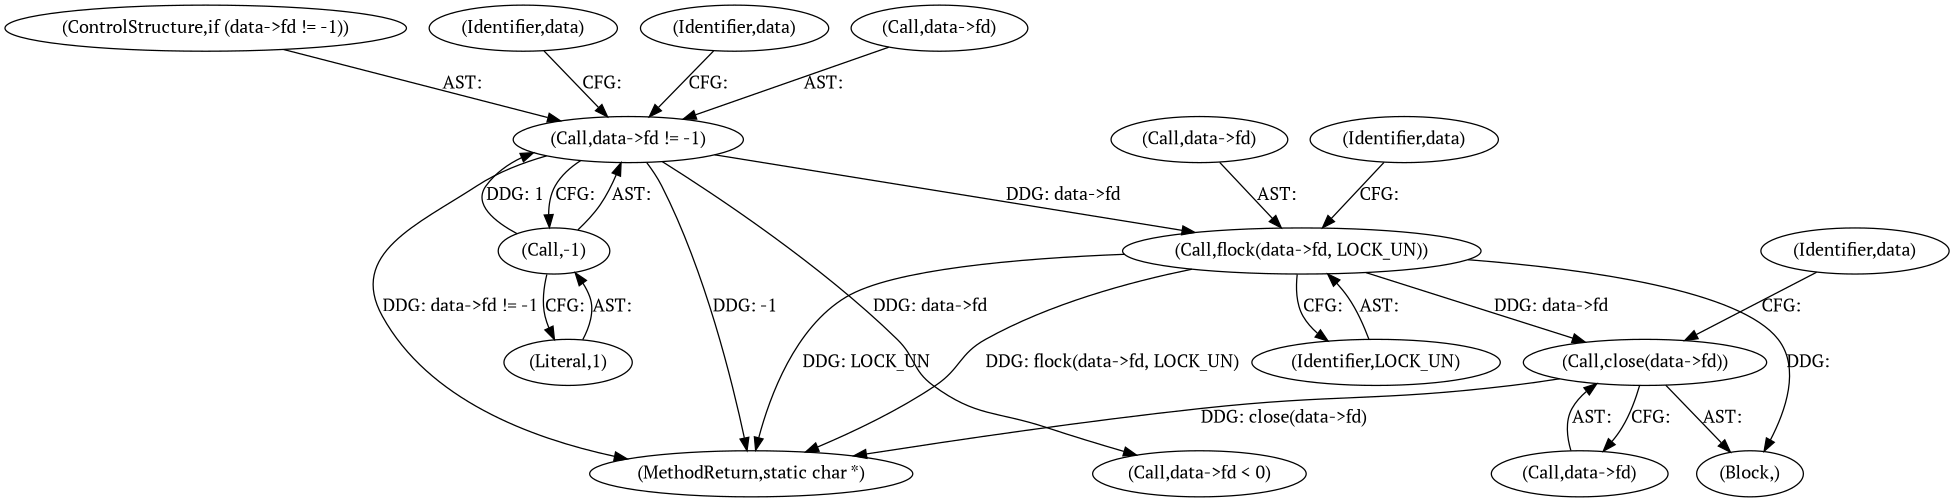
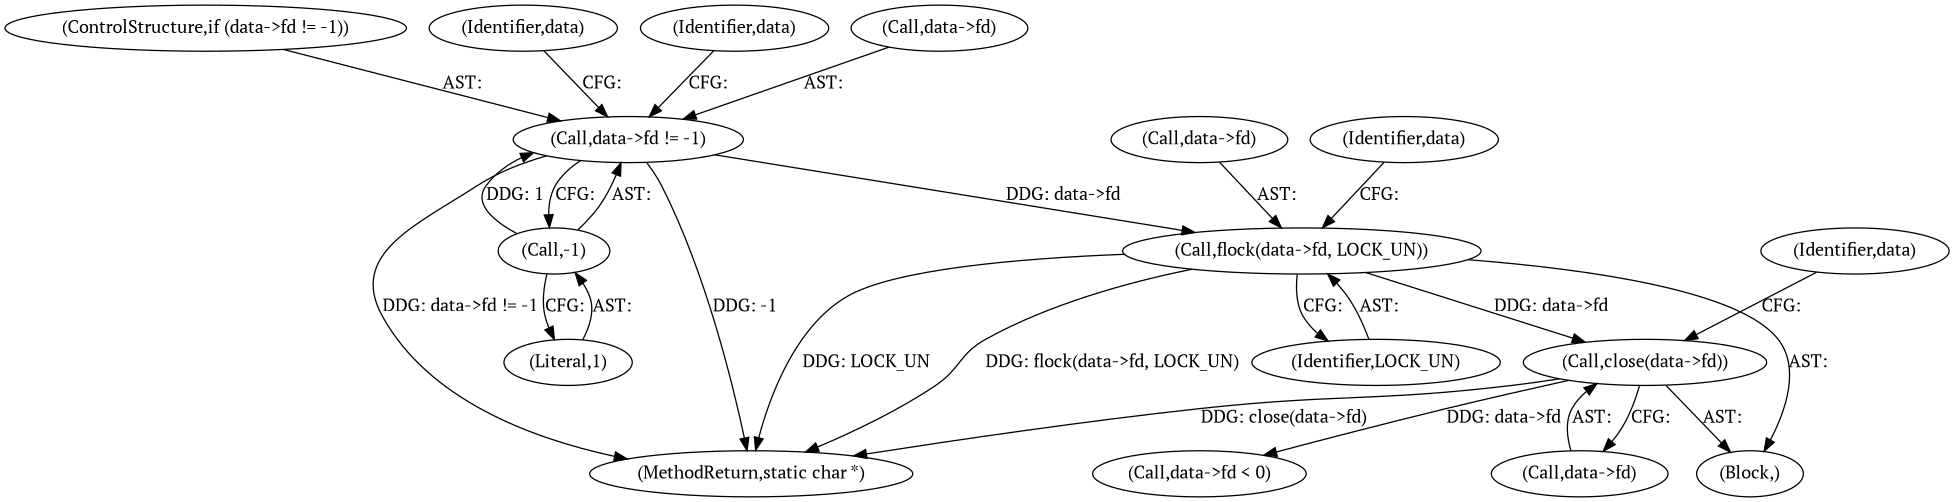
edge "(Call,data->fd != -1)" -> "(Call,data->fd < 0)": now "(Call,close(data->fd))" -> "(Call,data->fd < 0)"
edge "(Call,flock(data->fd, LOCK_UN))" -> "(Block,)": label "DDG: " -> "AST: "
